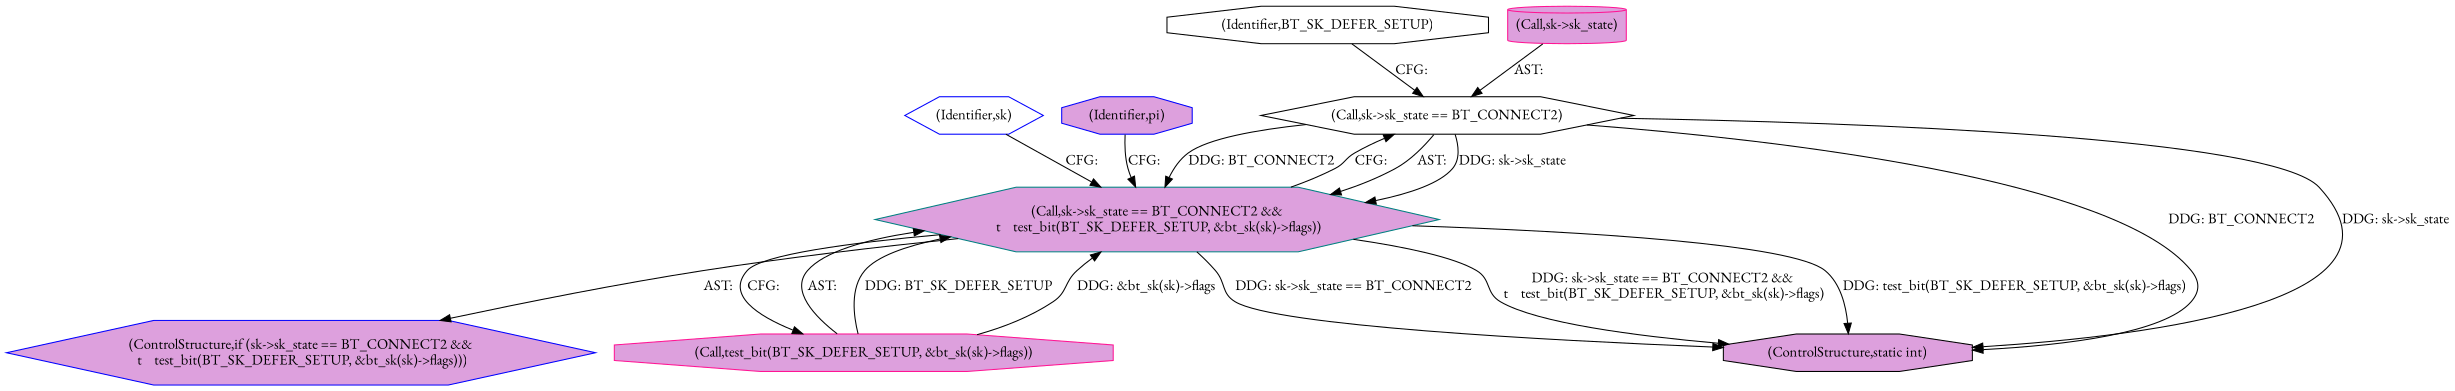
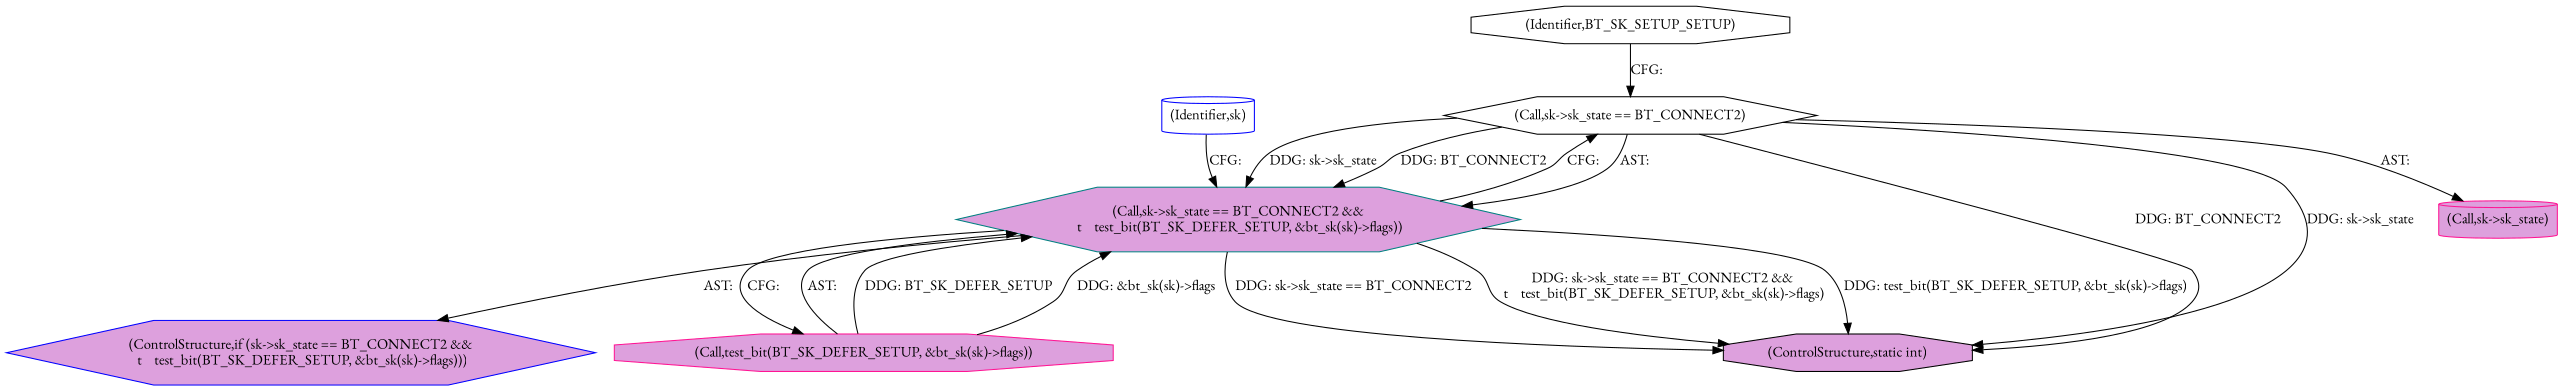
node "(Identifier,BT_SK_DEFER_SETUP)": label "(Identifier,BT_SK_DEFER_SETUP)" -> "(Identifier,BT_SK_SETUP_SETUP)"
edge "(Call,sk->sk_state)" -> "(Call,sk->sk_state == BT_CONNECT2)": reversed
node "(Identifier,sk)": shape hexagon -> cylinder
node "(Identifier,pi)": removed
